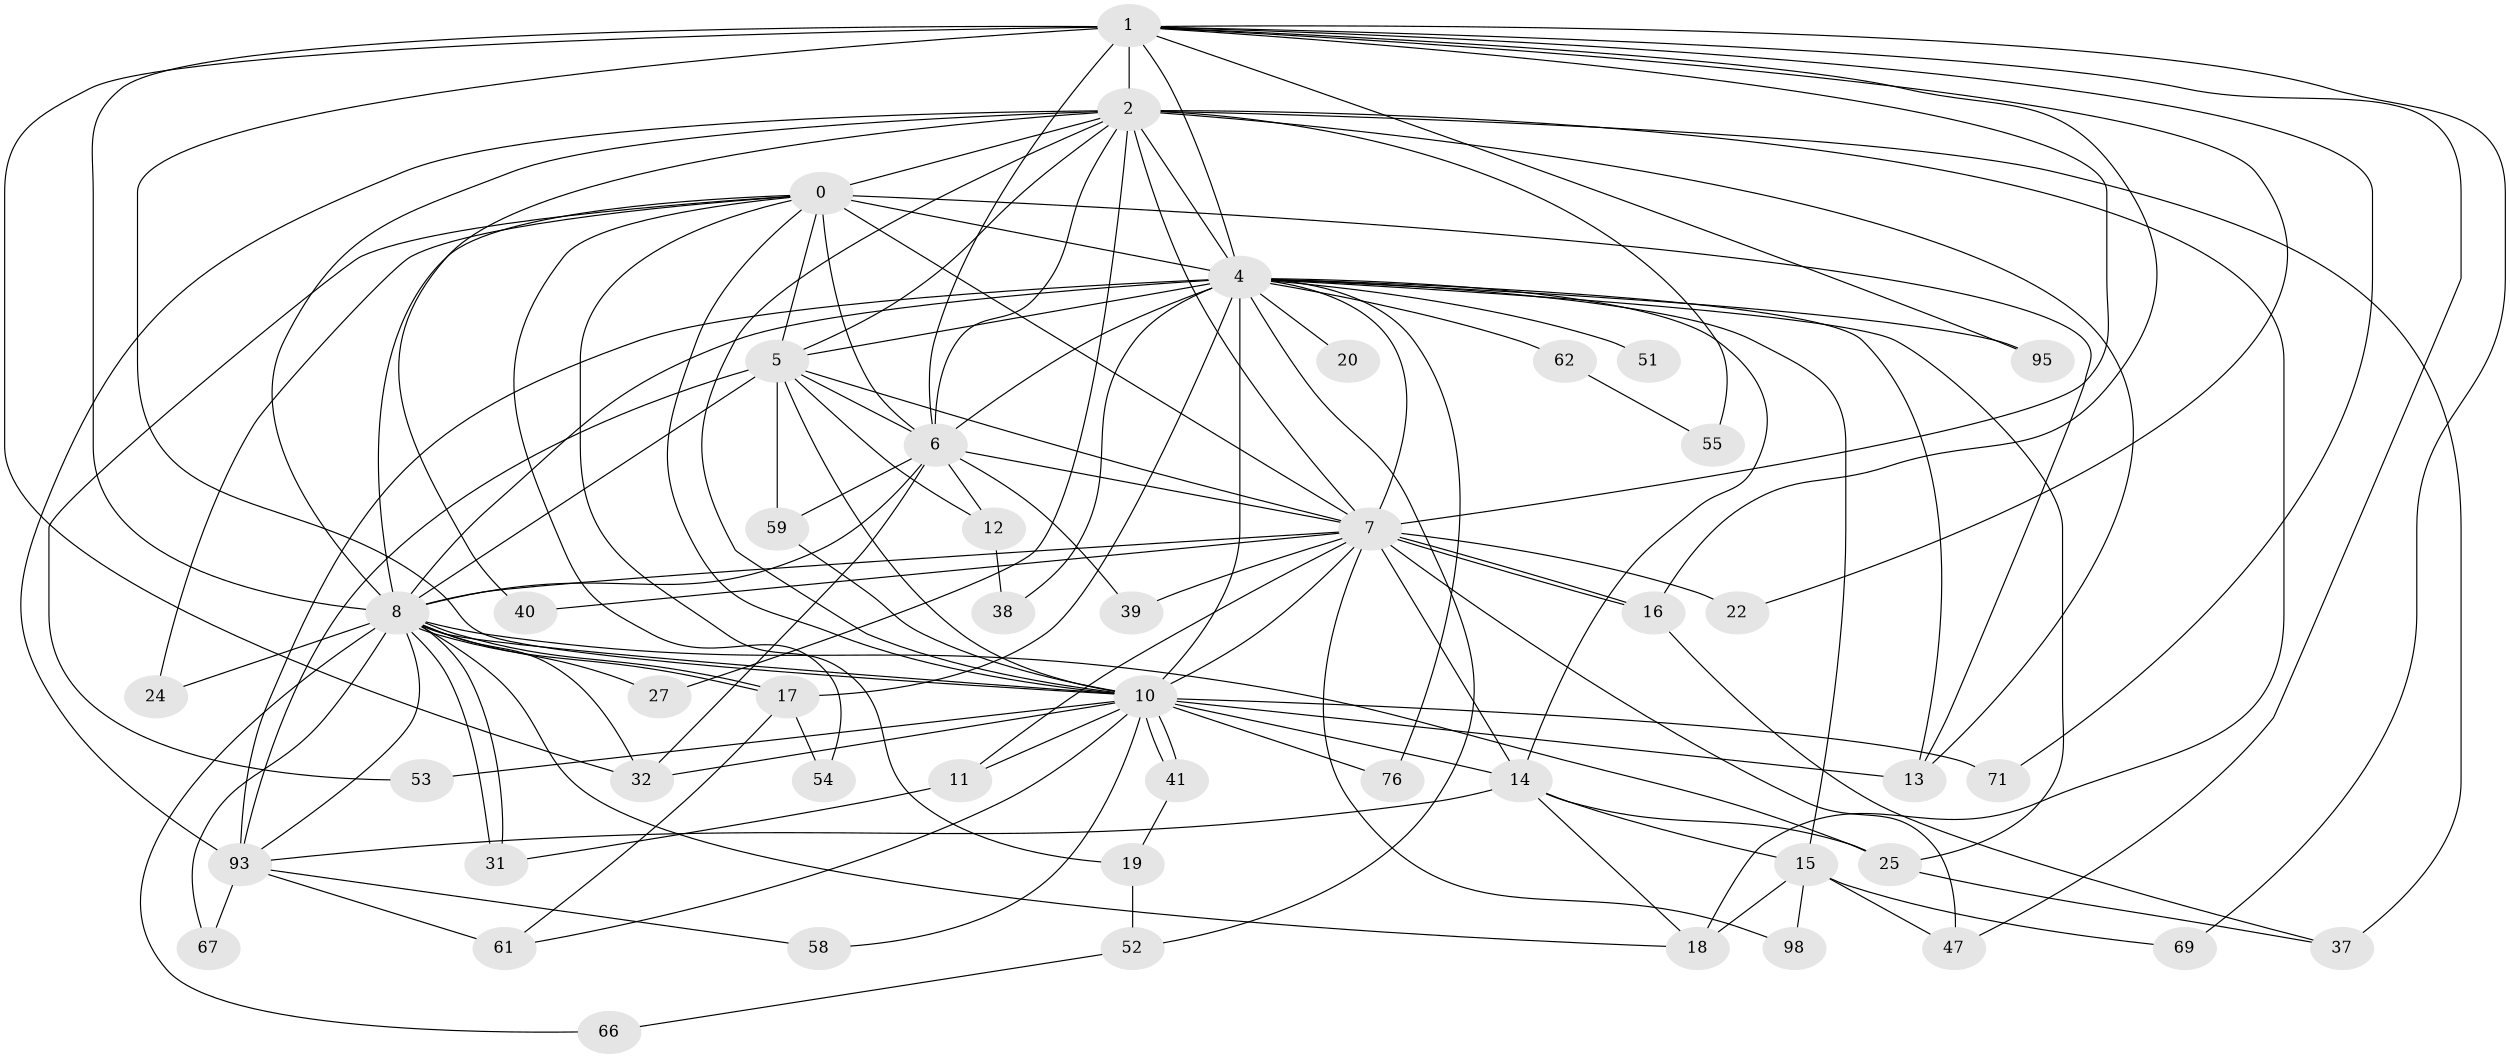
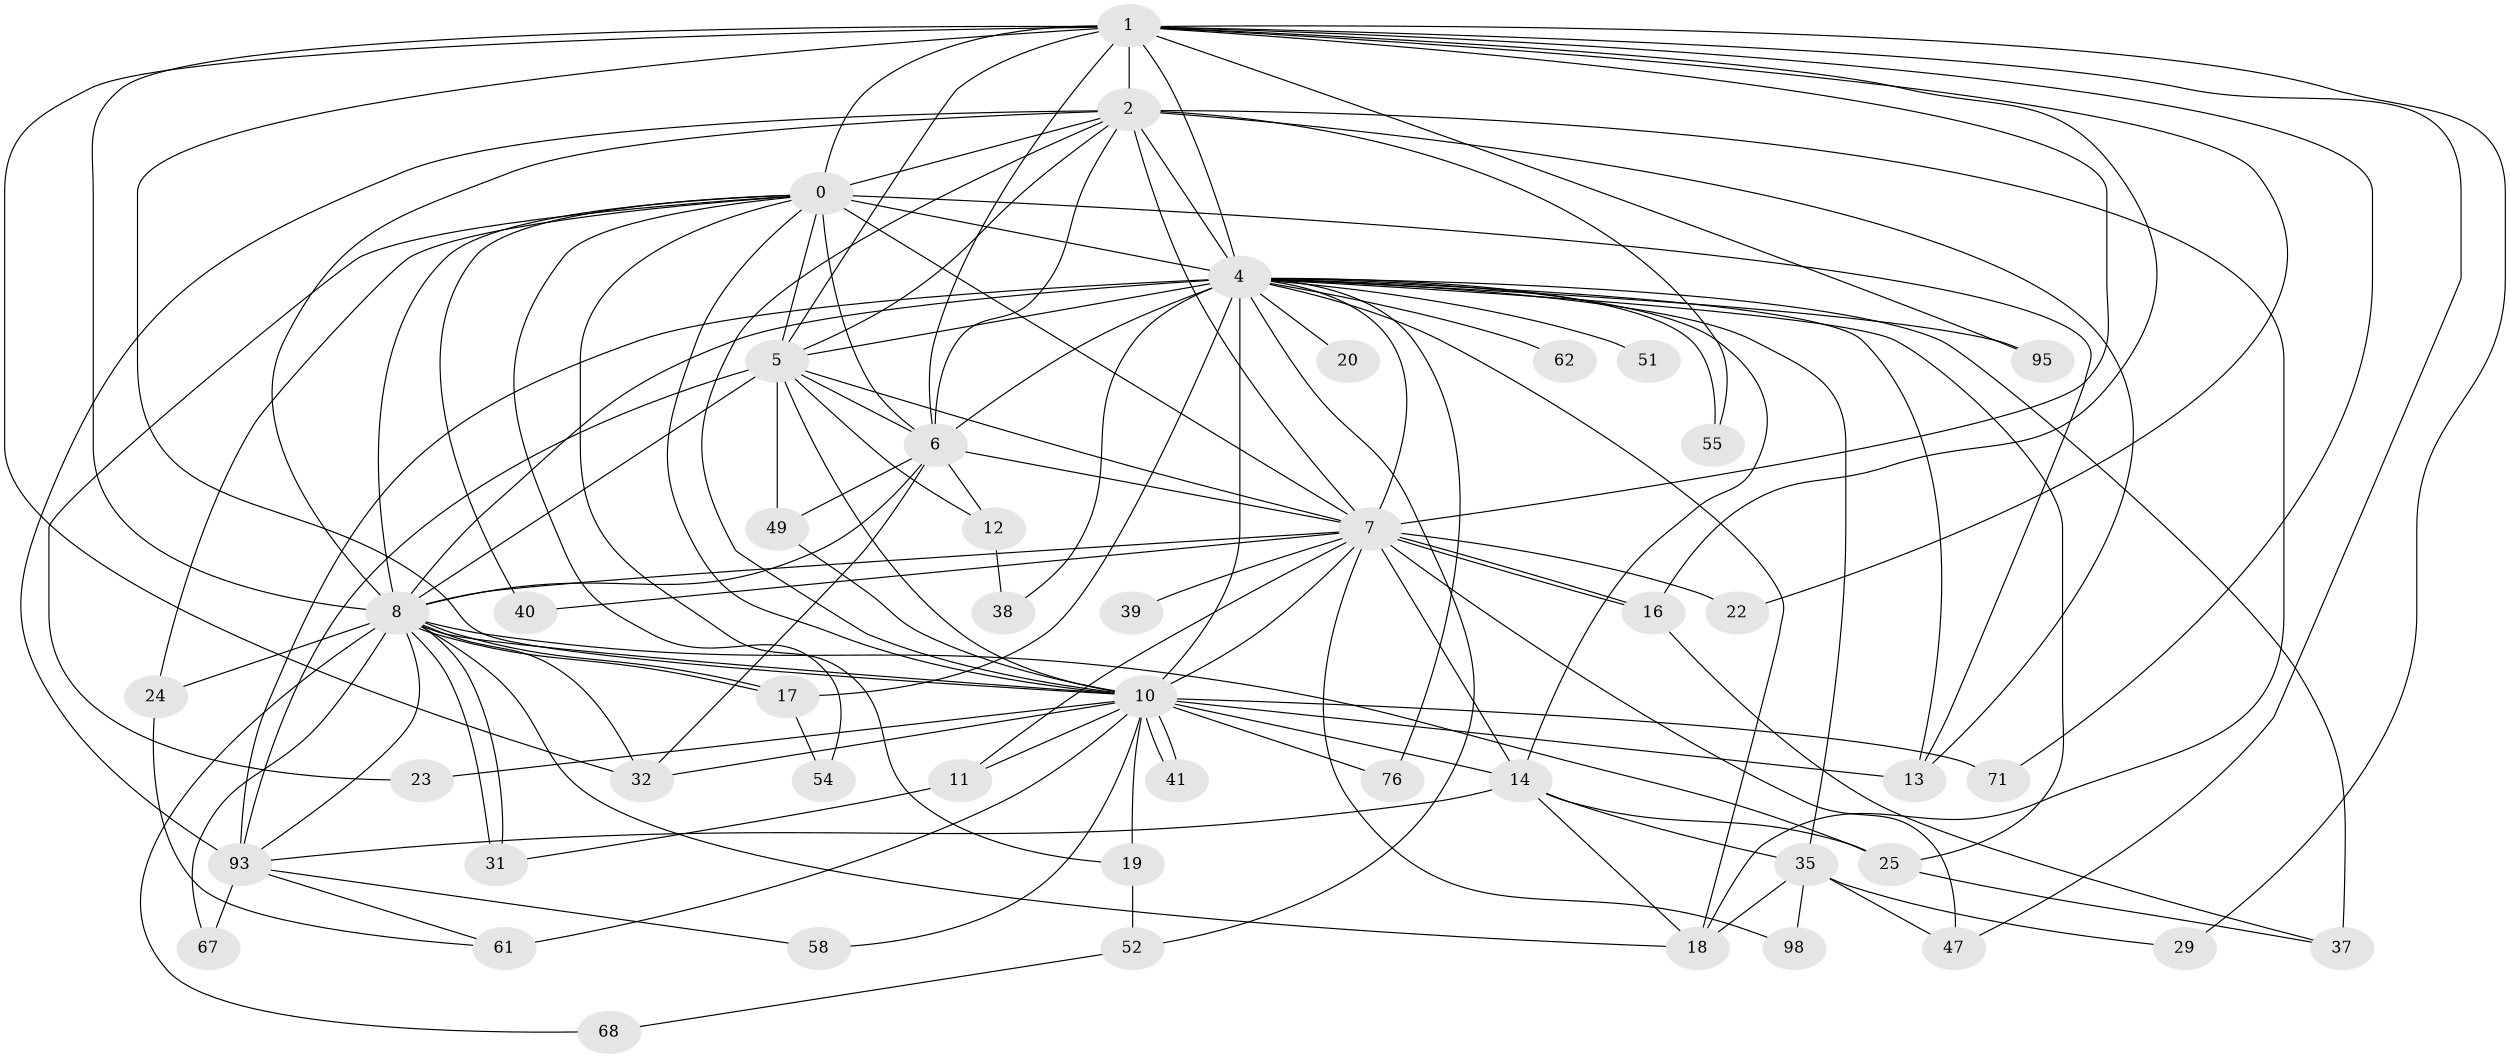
edge "1" -- "0": added
edge "1" -- "5": added
edge "2" -- "37": now "4" -- "37"
edge "2" -- "40": now "0" -- "40"
edge "62" -- "55": now "4" -- "55"
edge "4" -- "18": added
edge "6" -- "39": removed
node "59": label "59" -> "49"
node "27": removed
node "53": label "53" -> "23"
edge "17" -- "61": now "24" -- "61"
edge "41" -- "19": now "10" -- "19"
node "15": label "15" -> "35"
node "69": label "69" -> "29"
node "66": label "66" -> "68"
